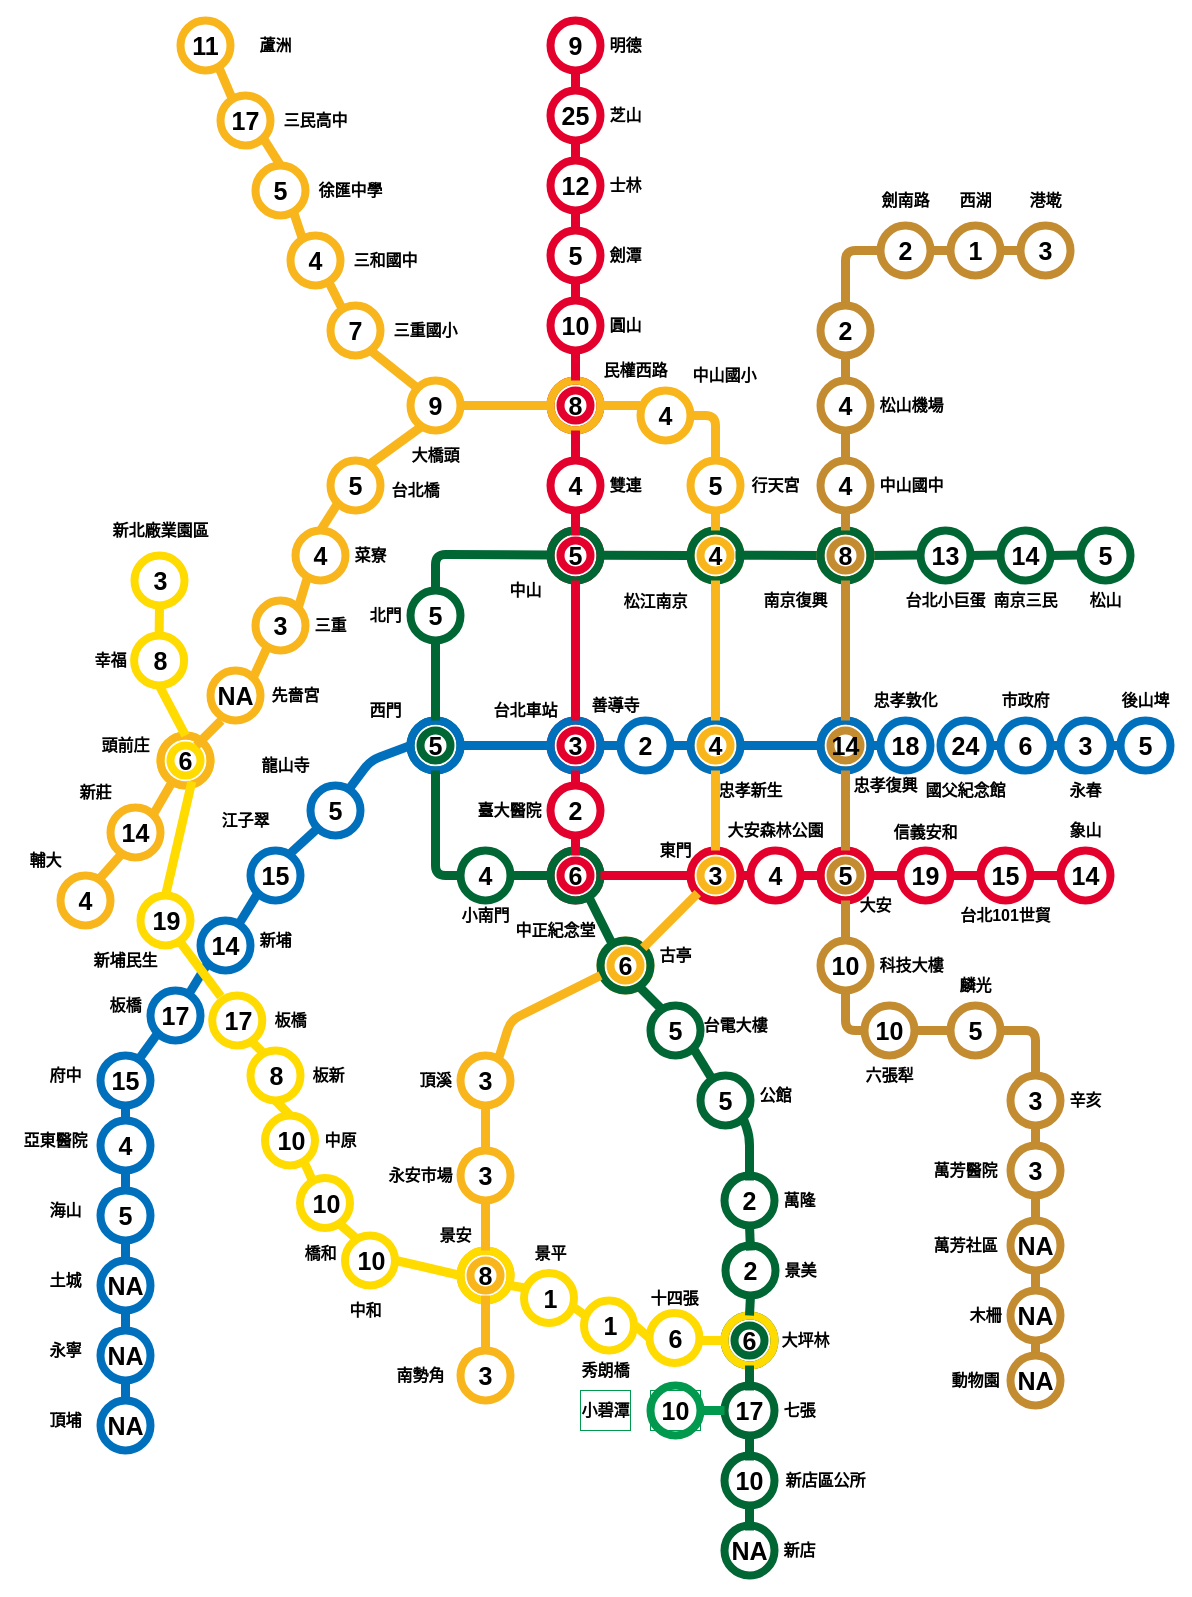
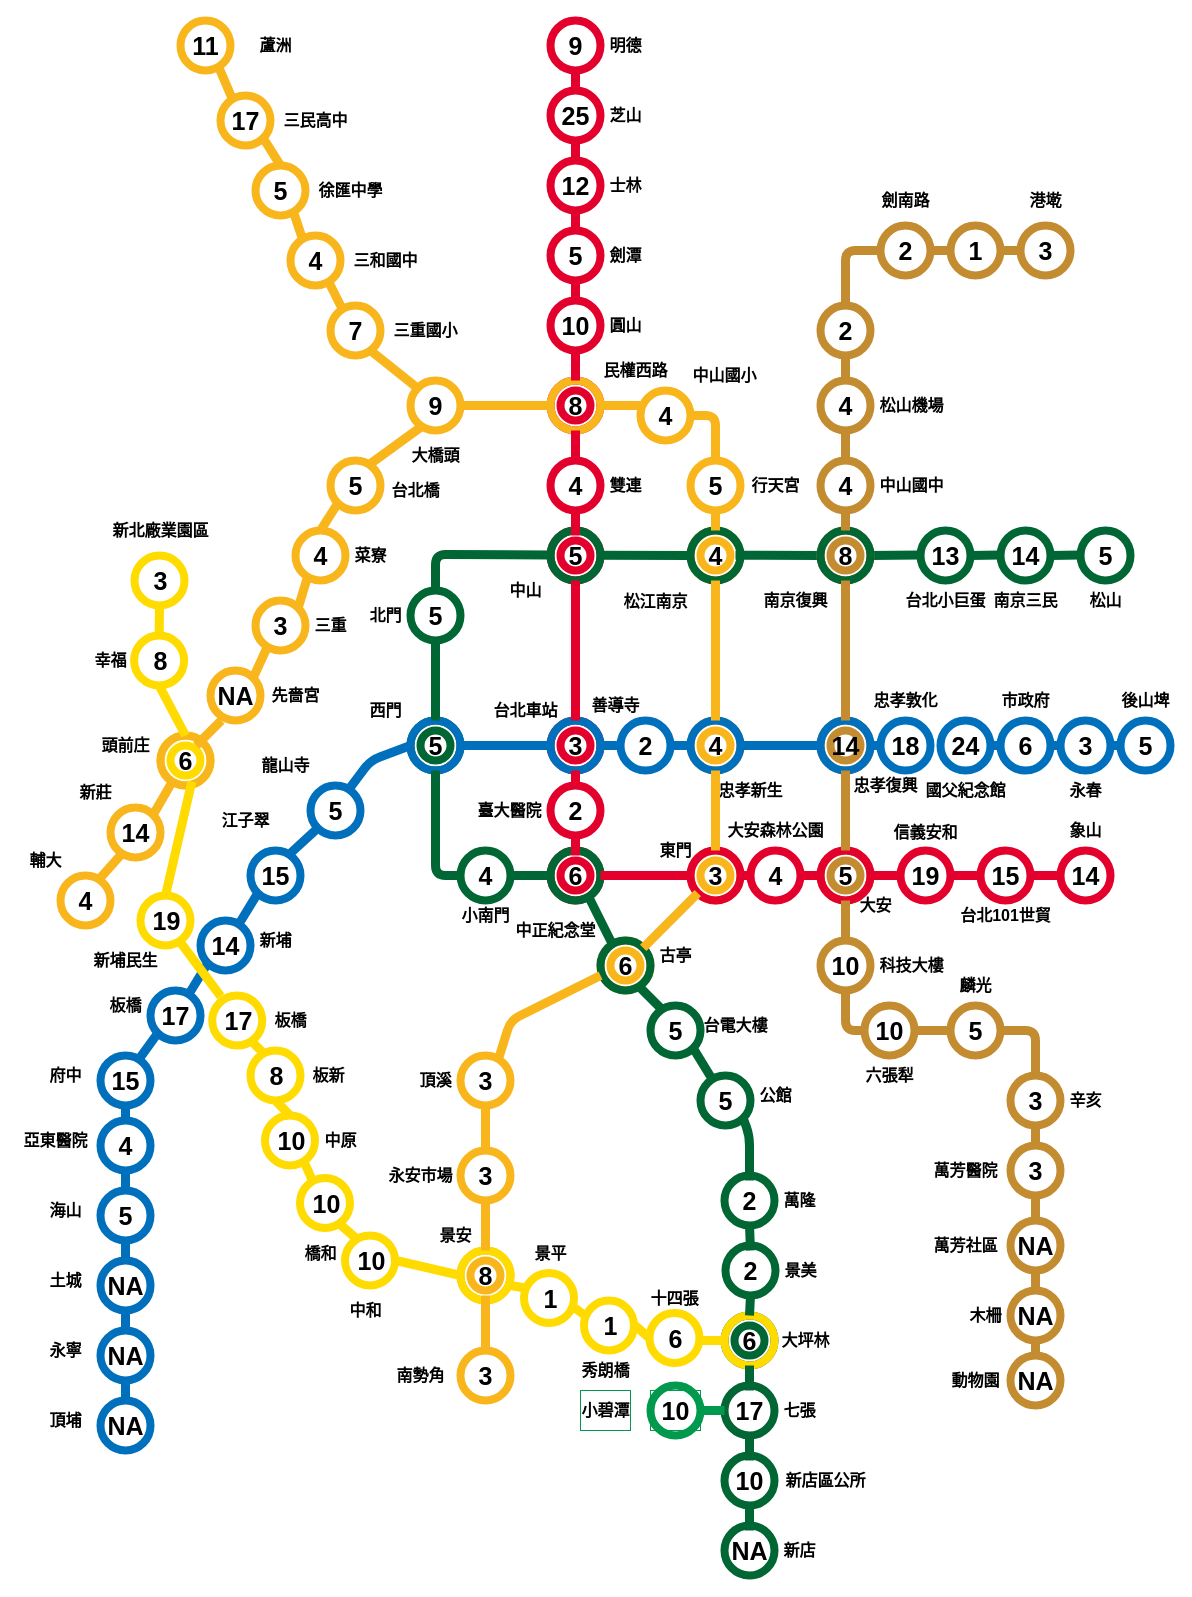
node "西湖": removed
